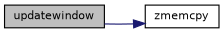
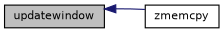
edge "updatewindow" -> "zmemcpy": reversed
